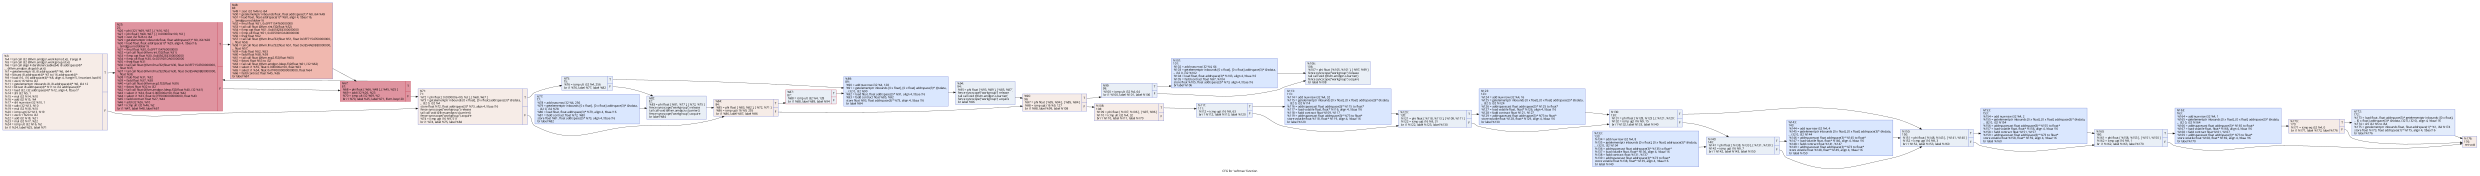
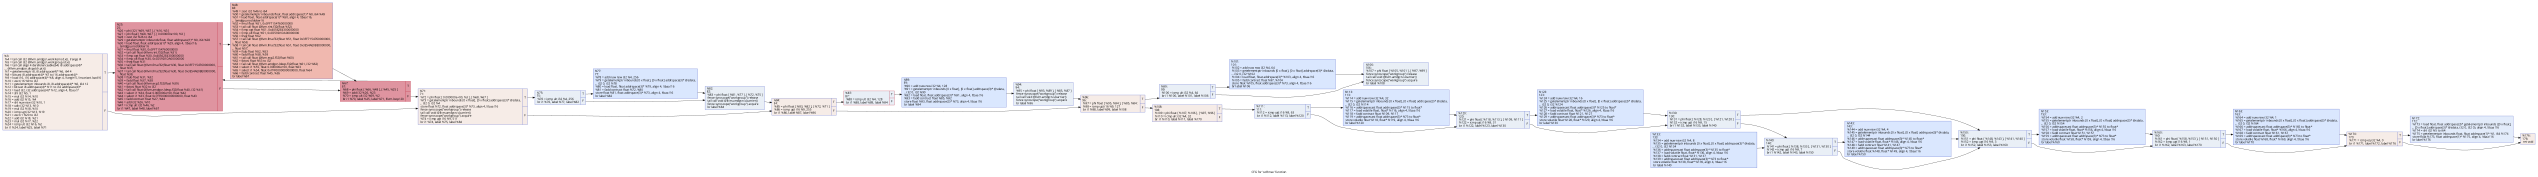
edge "%75:" -> "%89:": now "%75:" -> "%77:"
edge "%160:" -> "%176:": now "%160:" -> "%170:"
